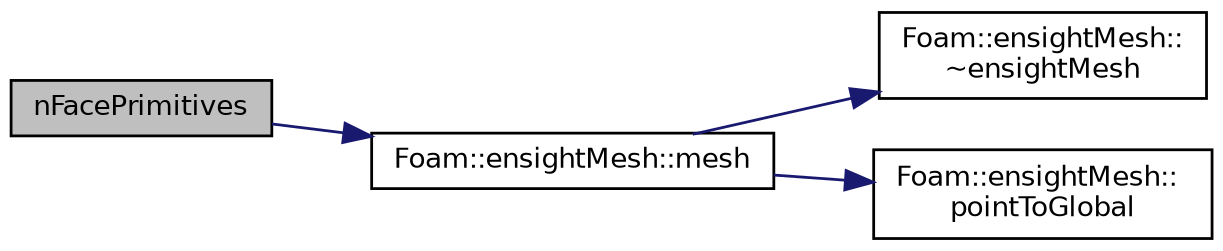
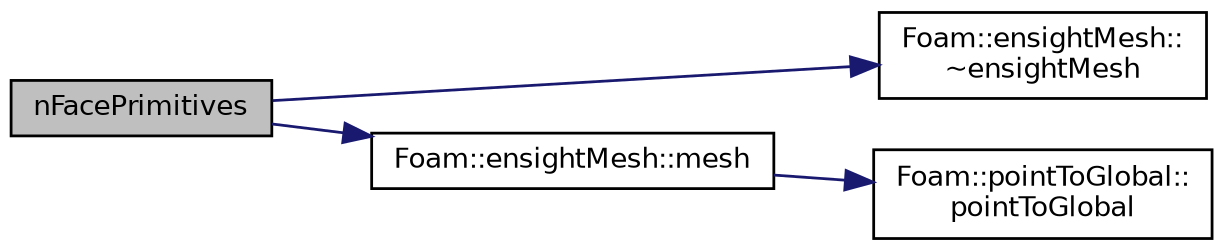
edge "Foam::ensightMesh::mesh" -> "Foam::ensightMesh:: ~ensightMesh": now "nFacePrimitives" -> "Foam::ensightMesh:: ~ensightMesh"
node "Foam::ensightMesh:: pointToGlobal": label "Foam::ensightMesh:: pointToGlobal" -> "Foam::pointToGlobal:: pointToGlobal"
